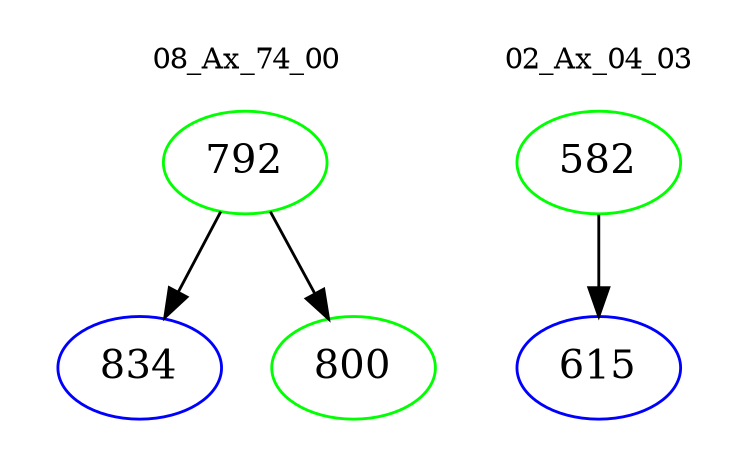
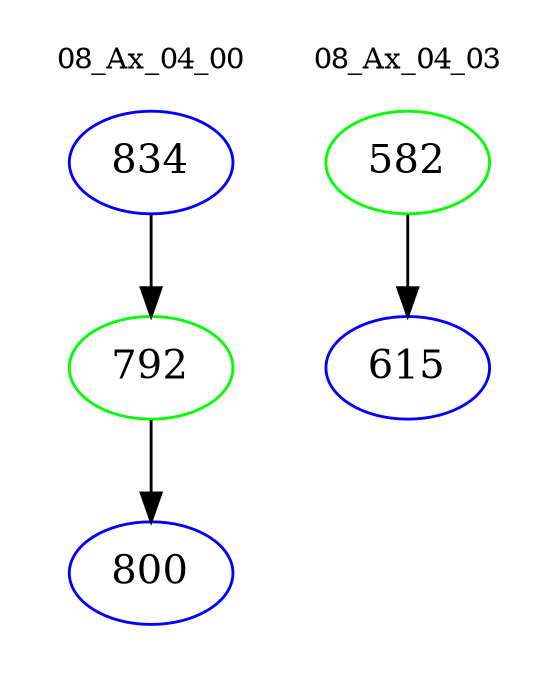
cluster "08_Ax_74_00": label "08_Ax_74_00" -> "08_Ax_04_00"
cluster "02_Ax_04_03": label "02_Ax_04_03" -> "08_Ax_04_03"
edge "792" -> "834": reversed
node "800": color green -> blue
